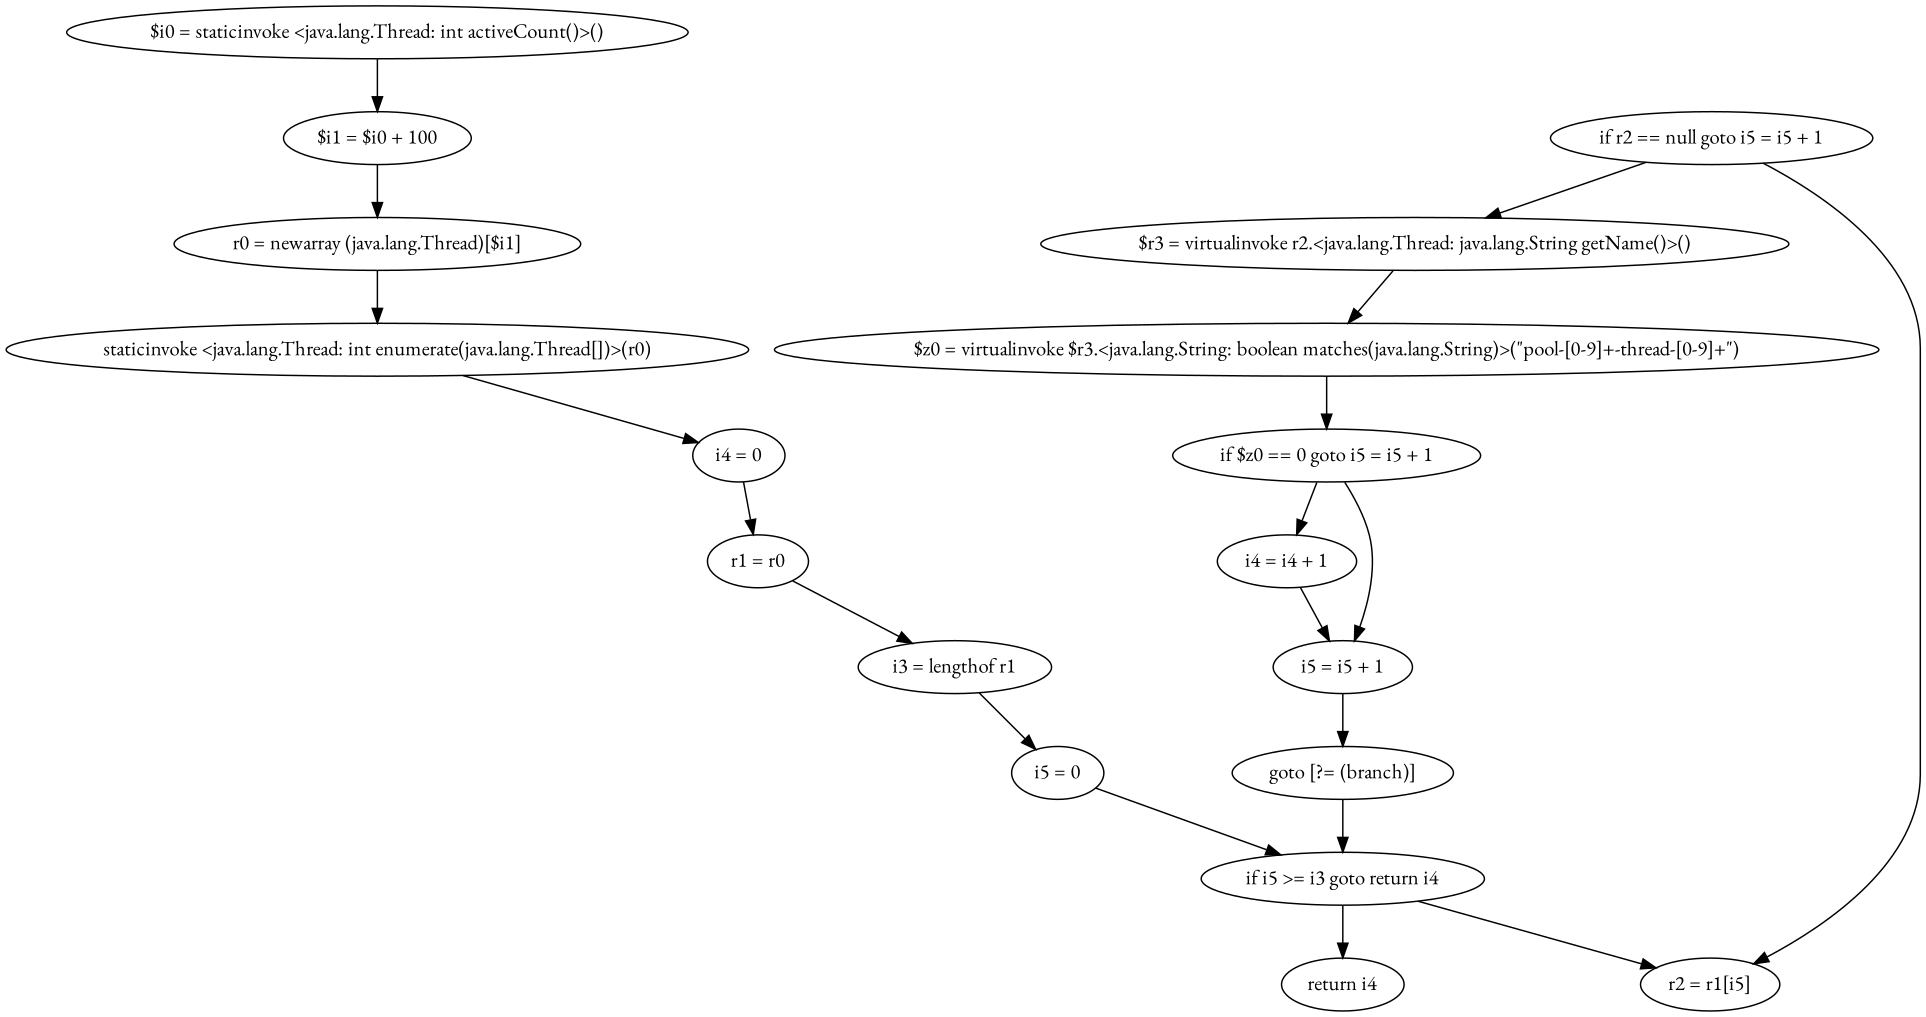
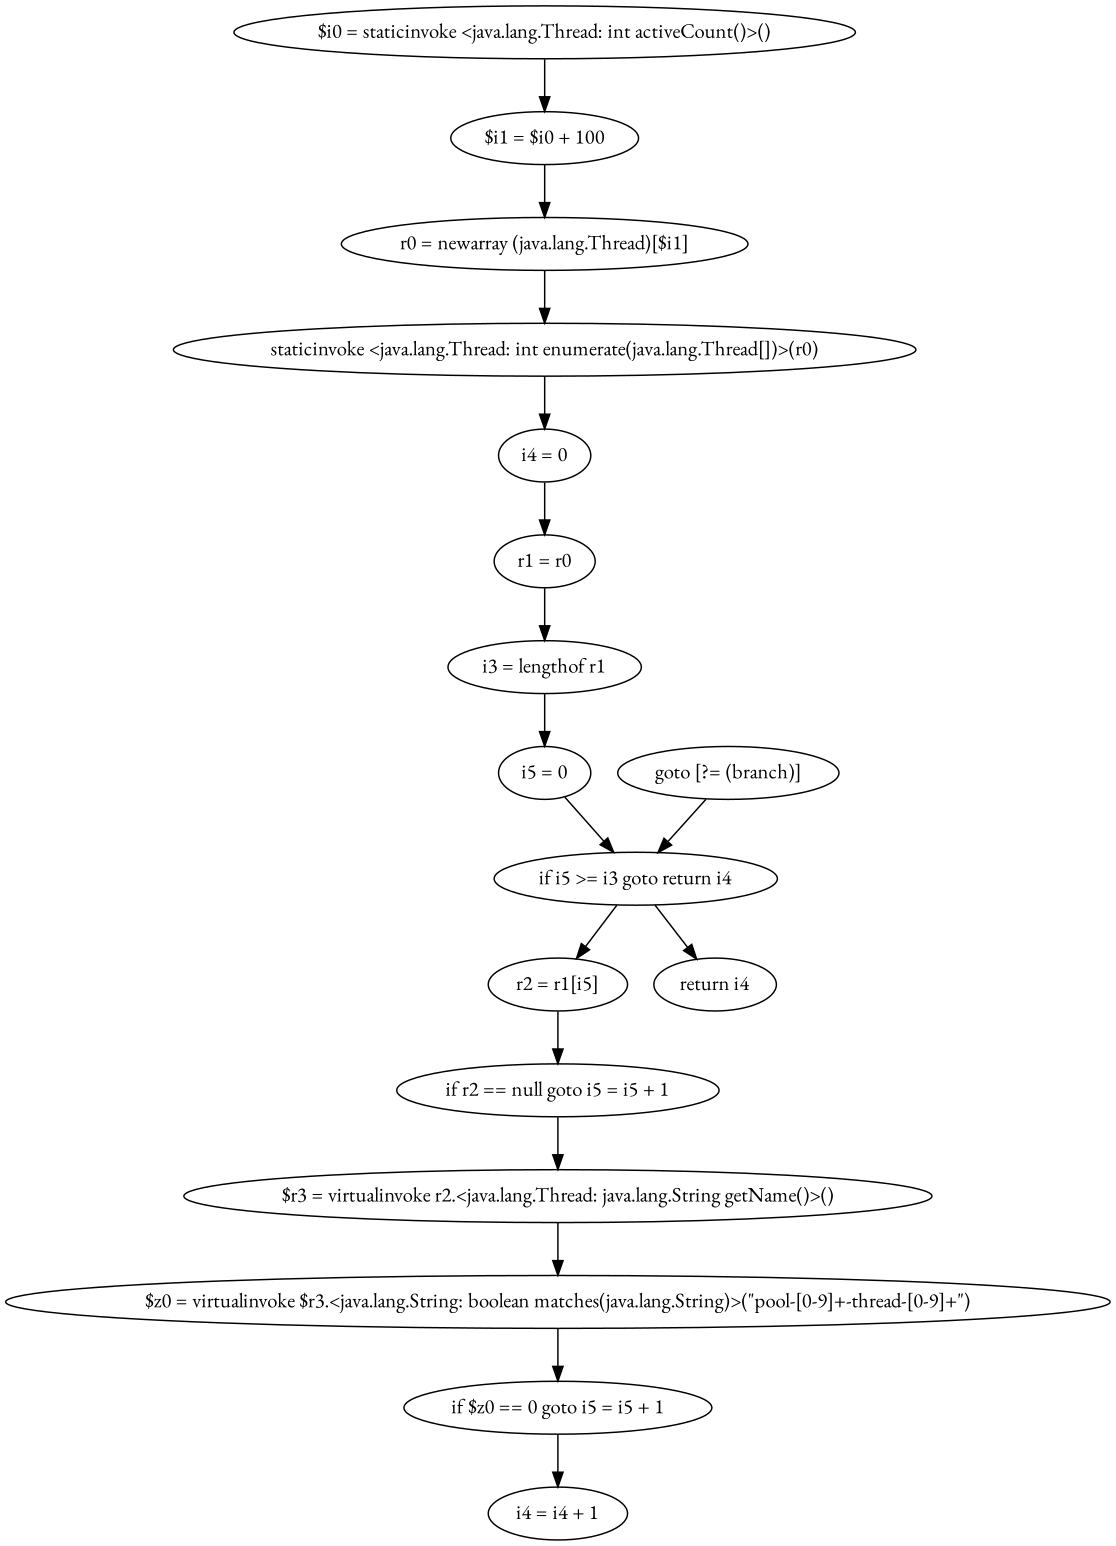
edge "if r2 == null goto i5 = i5 + 1" -> "r2 = r1[i5]": reversed
node "i5 = i5 + 1": removed
